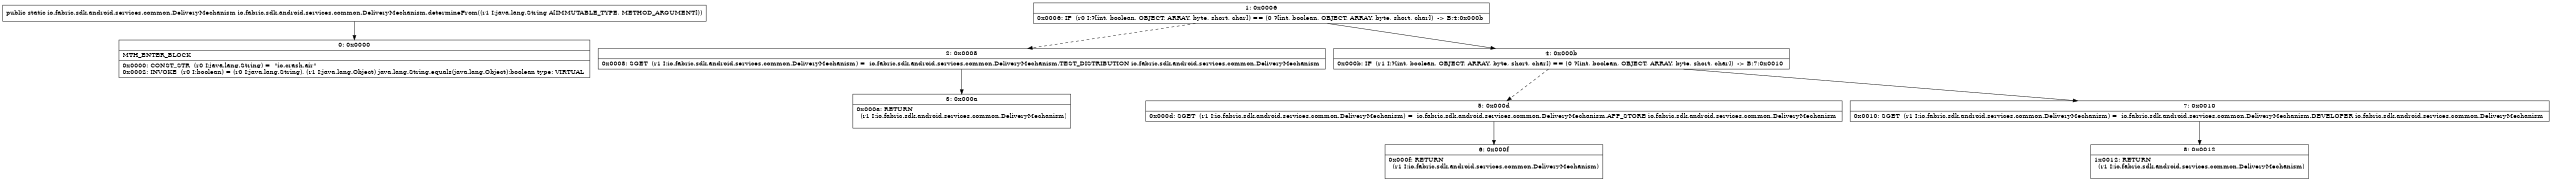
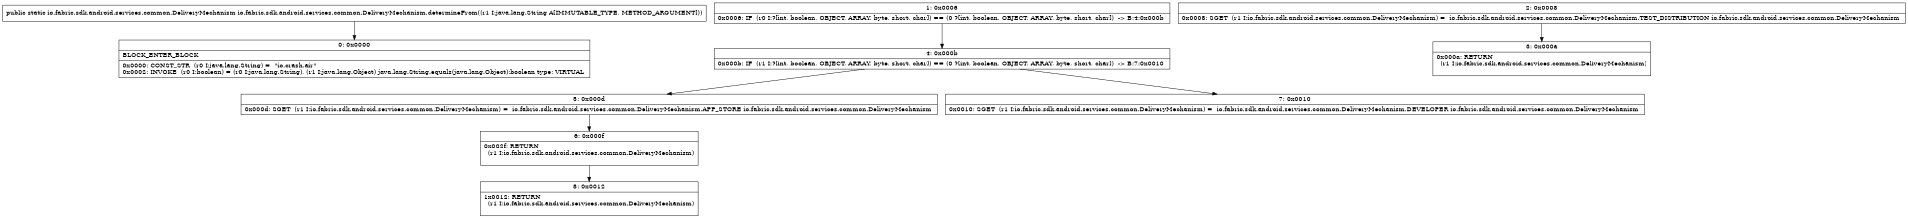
edge "1: 0x0006" -> "2: 0x0008": removed
node "0: 0x0000": text "MTH_ENTER_BLOCK" -> "BLOCK_ENTER_BLOCK"
edge "4: 0x000b" -> "5: 0x000d": style dashed -> solid
edge "7: 0x0010" -> "8: 0x0012": now "6: 0x000f" -> "8: 0x0012"
node "6: 0x000f": text "0x000f: RETURN" -> "0x002f: RETURN"
